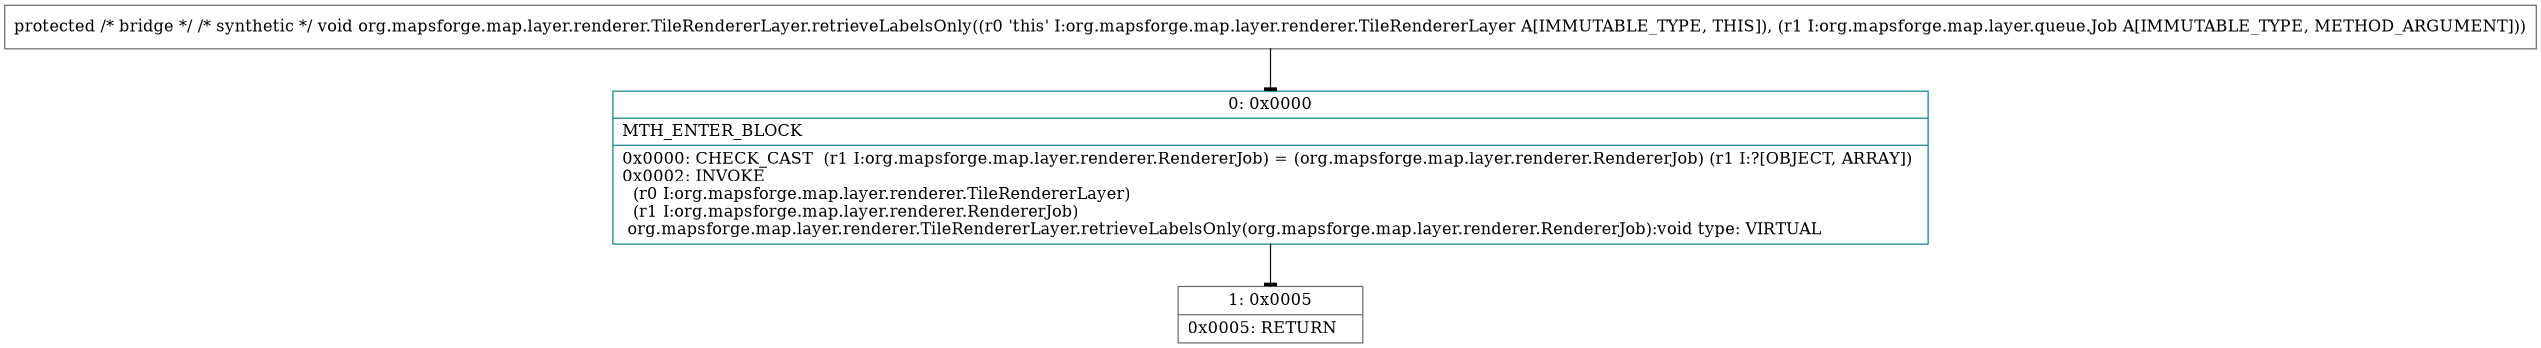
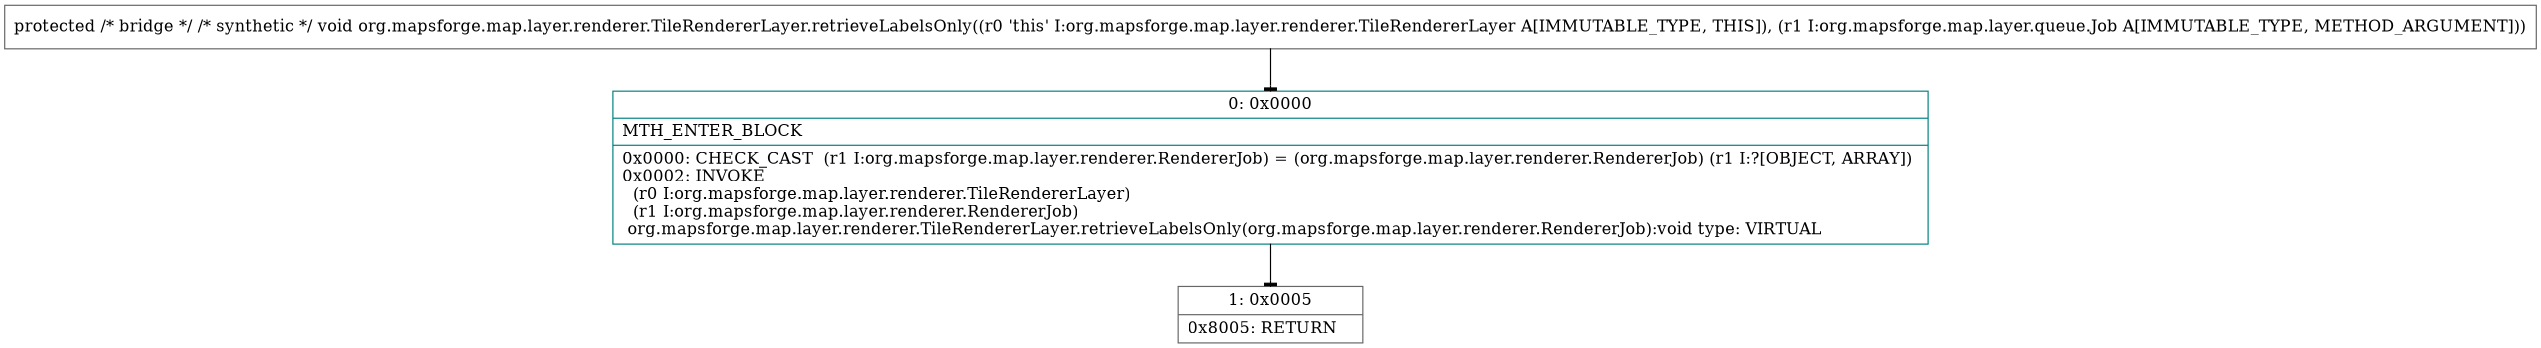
node "1: 0x0005": text "0x0005: RETURN" -> "0x8005: RETURN"
